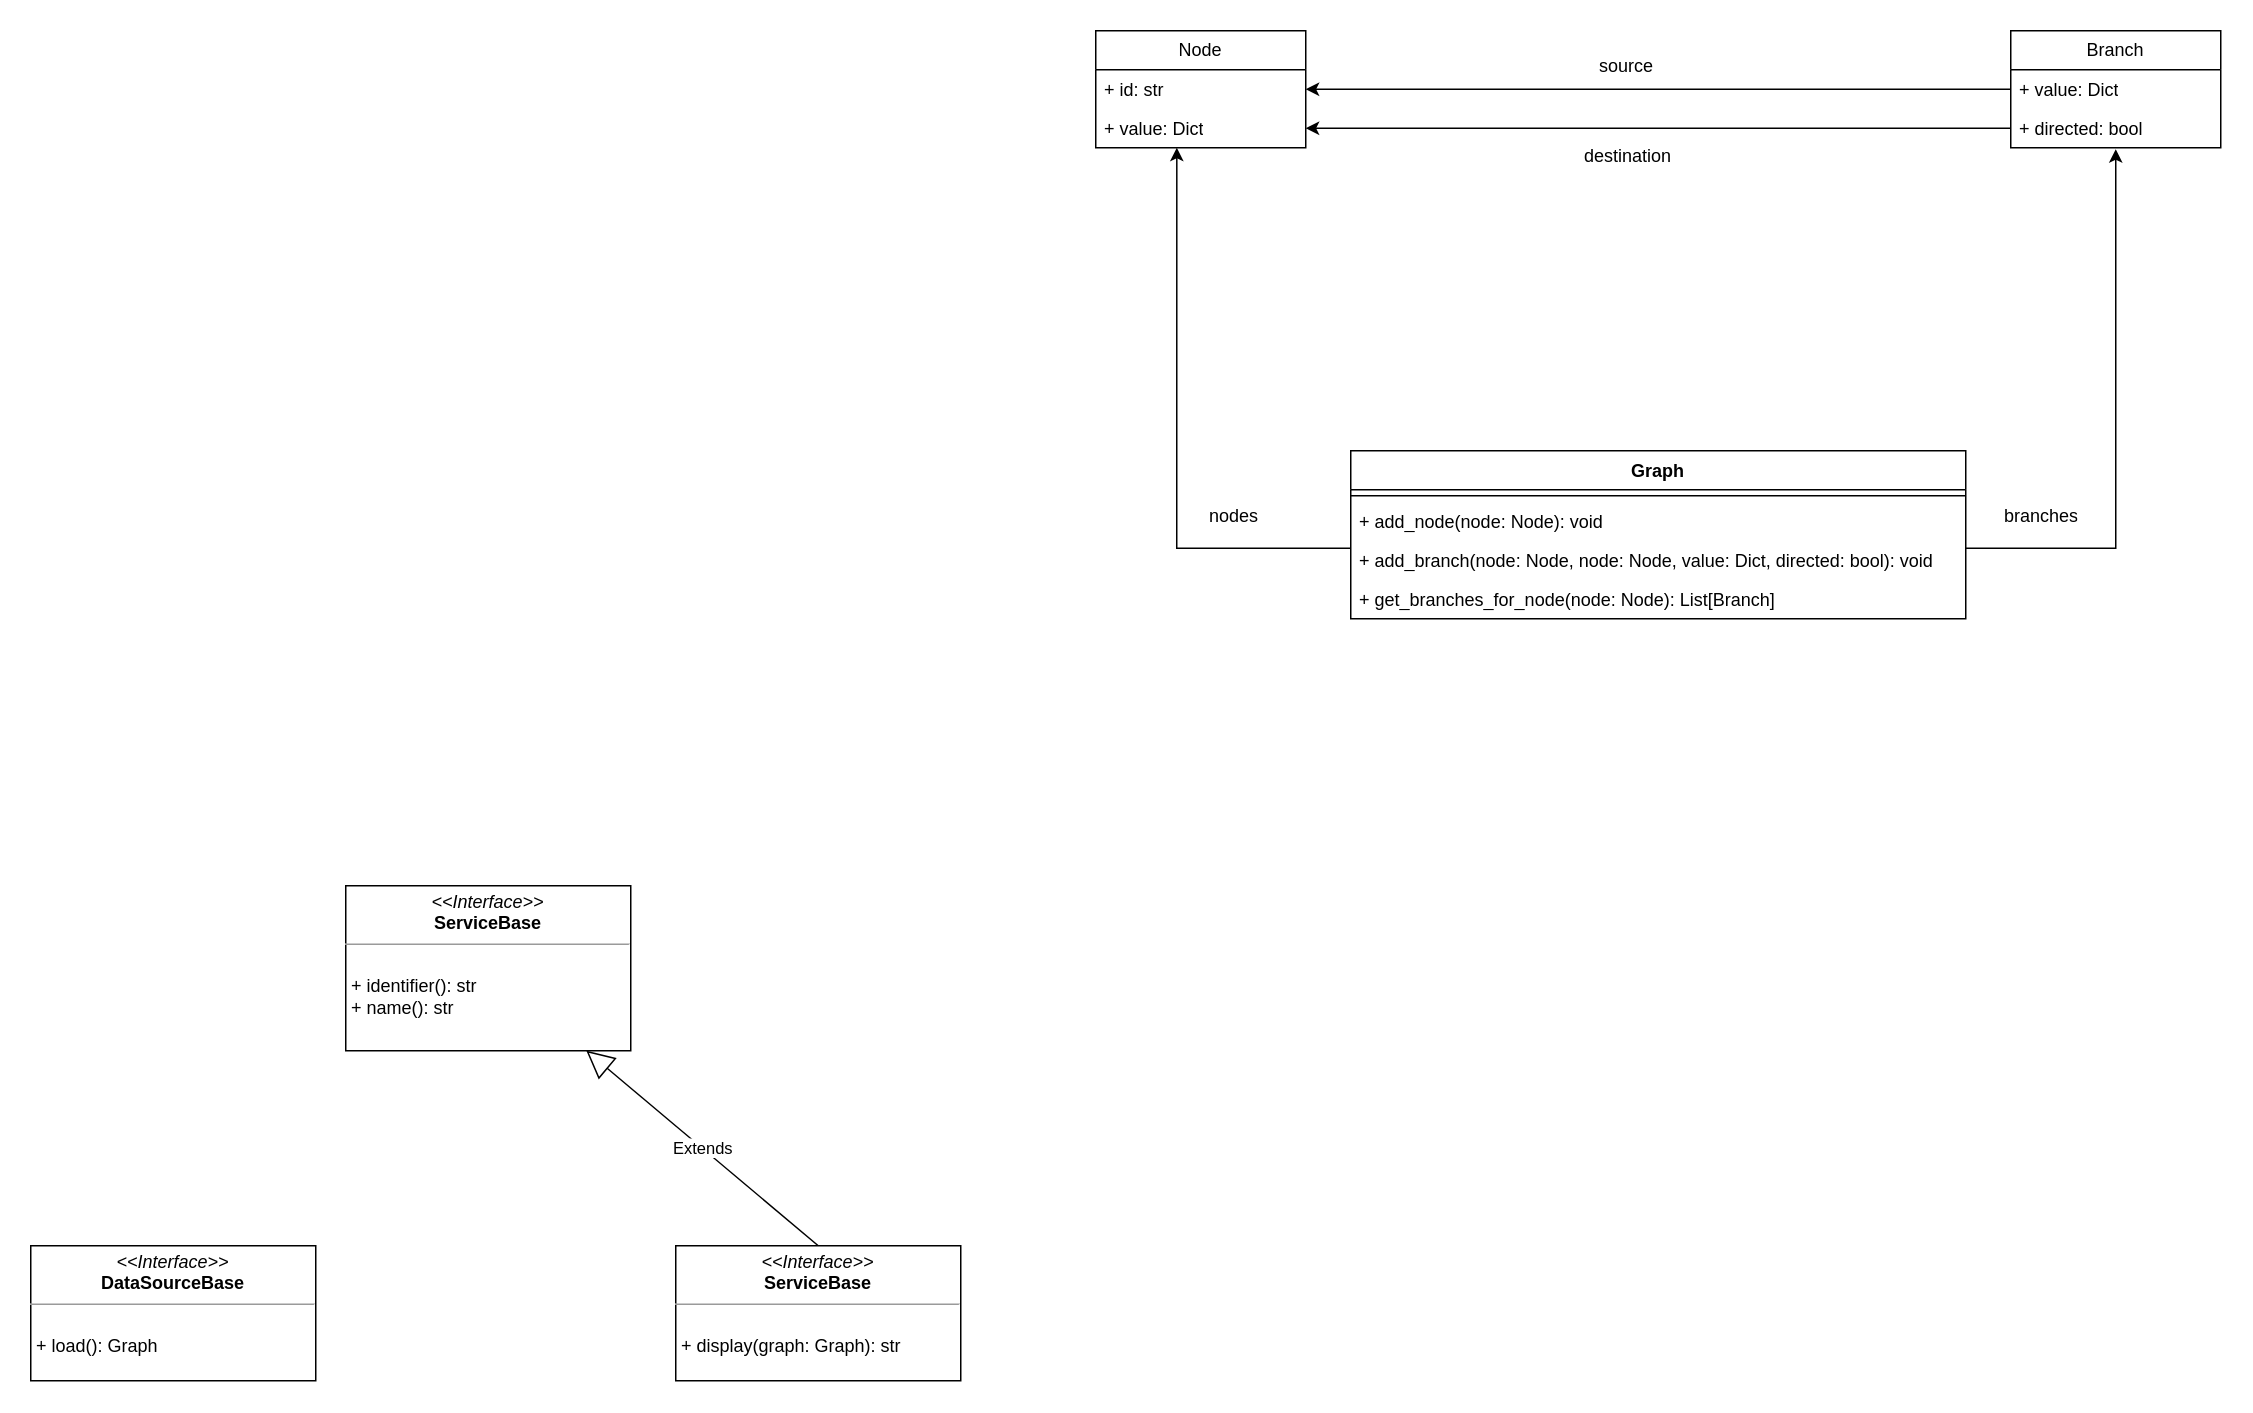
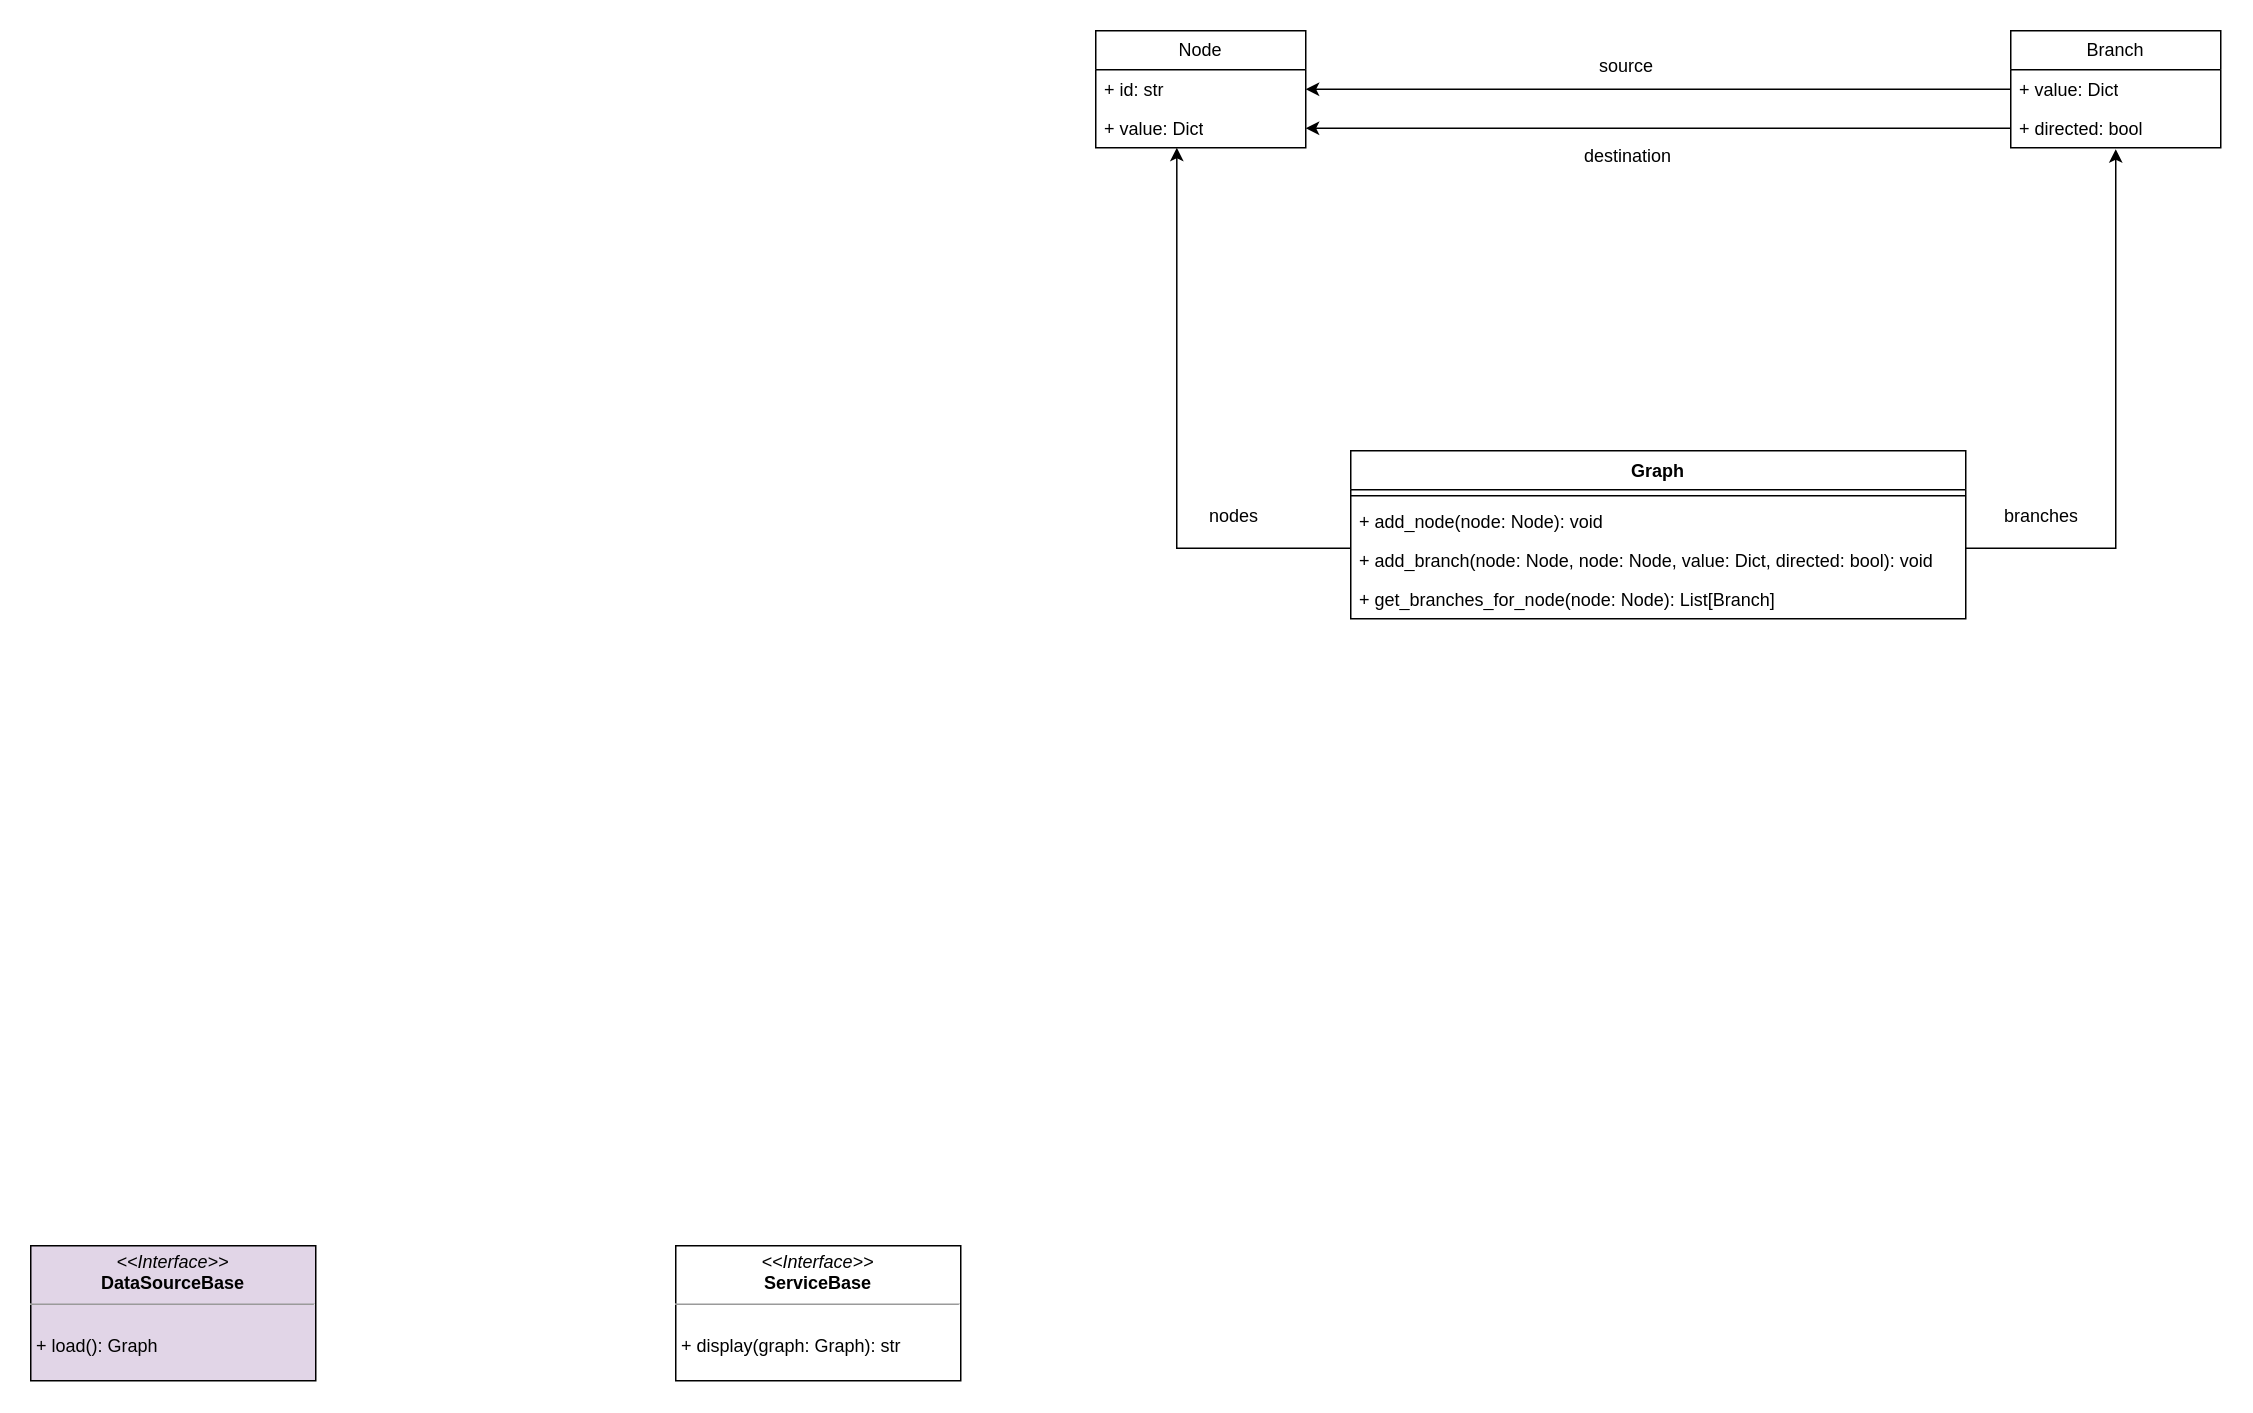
node "<<Interface>> ServiceBase + identifier(): str + name(): str": removed
edge "<<Interface>> ServiceBase + display(graph: Graph): str" -> "<<Interface>> ServiceBase + identifier(): str + name(): str": removed, label "Extends"
node "<<Interface>> DataSourceBase + load(): Graph": fillcolor #ffffff -> #e1d5e7
